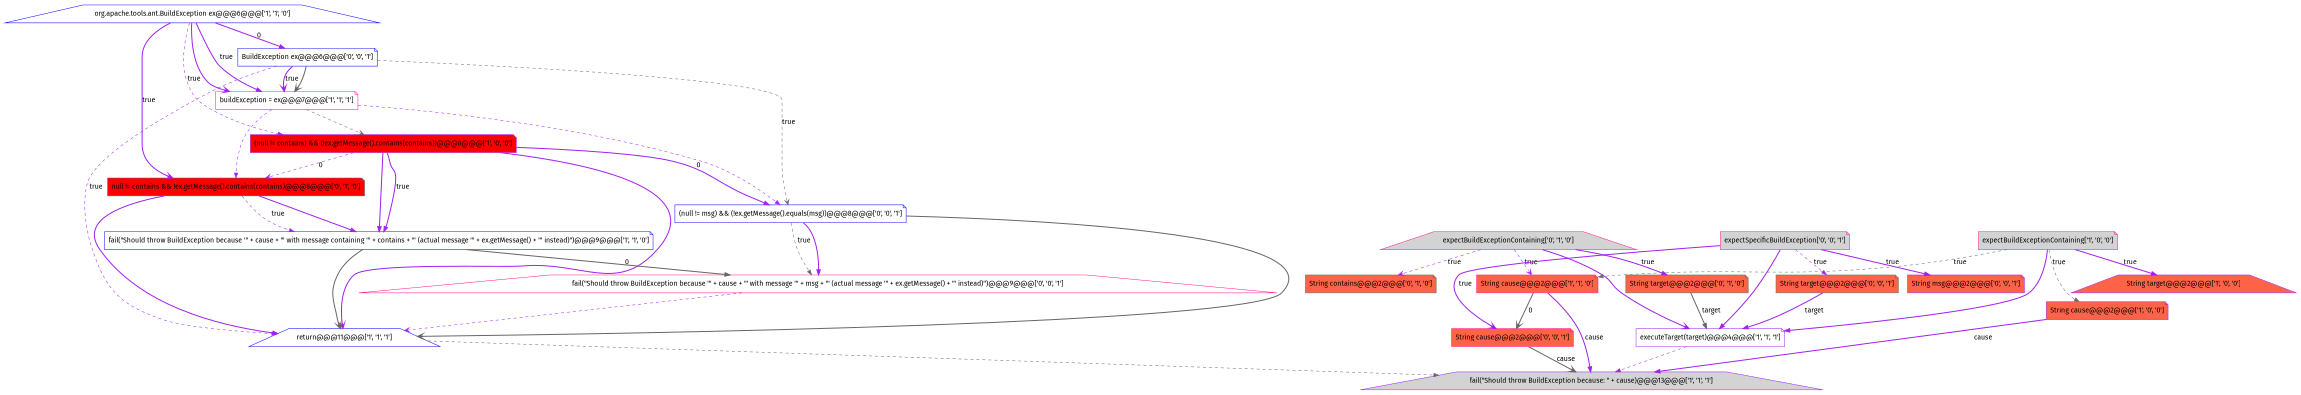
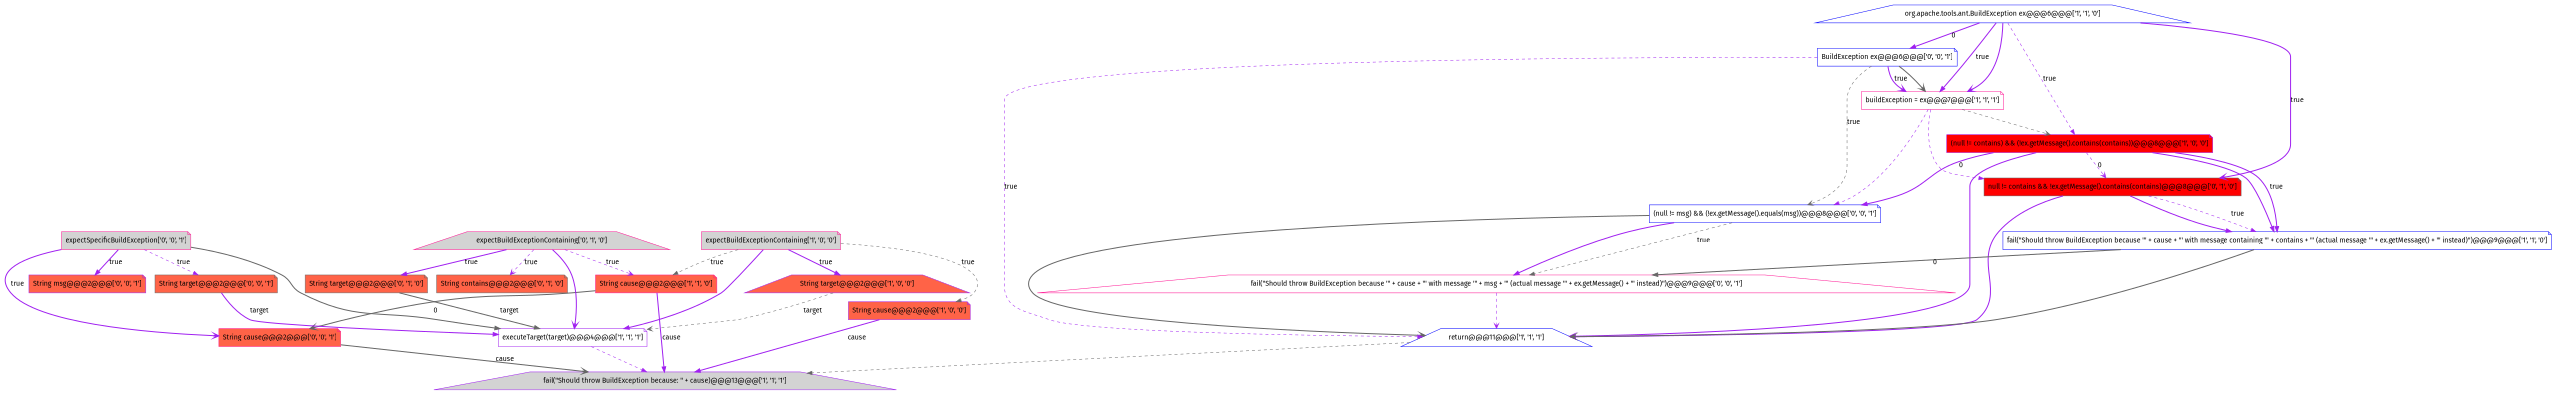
edge "expectSpecificBuildException['0', '0', '1']" -> "executeTarget(target)@@@4@@@['1', '1', '1']": color purple -> gray40
edge "String target@@@2@@@['1', '0', '0']" -> "executeTarget(target)@@@4@@@['1', '1', '1']": added, label "target"
